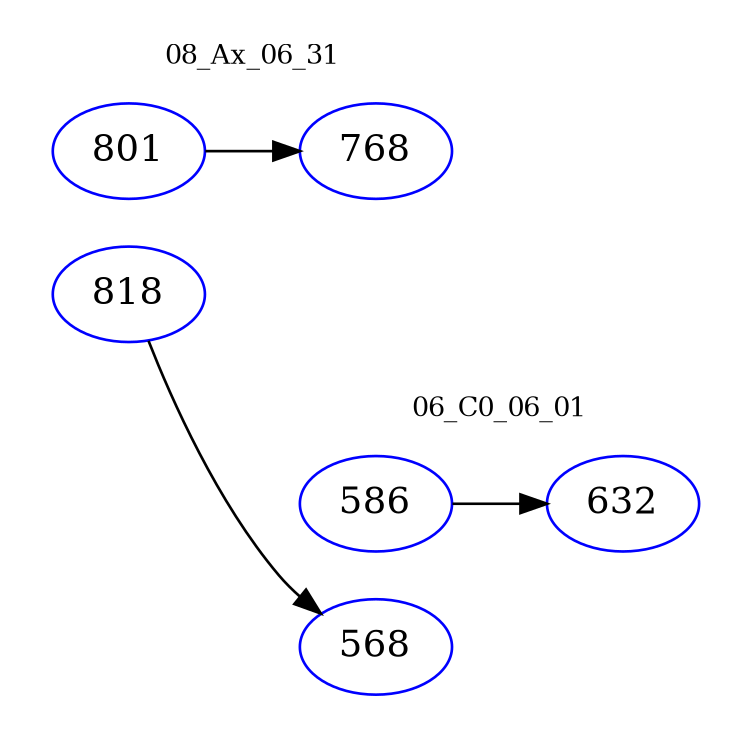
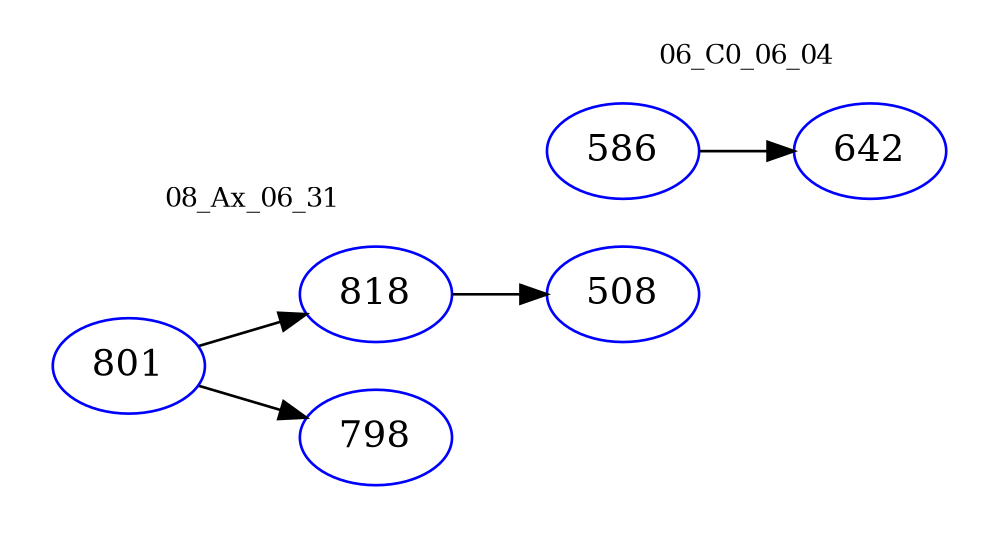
node "768": label "768" -> "798"
edge "801" -> "818": added
cluster "06_C0_06_01": label "06_C0_06_01" -> "06_C0_06_04"
node "632": label "632" -> "642"
node "568": label "568" -> "508"
